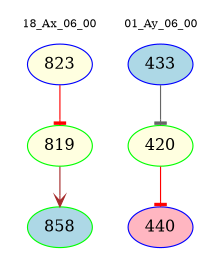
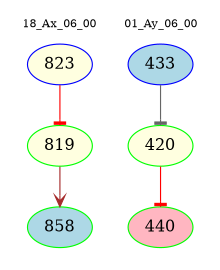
node "440": color blue -> green
